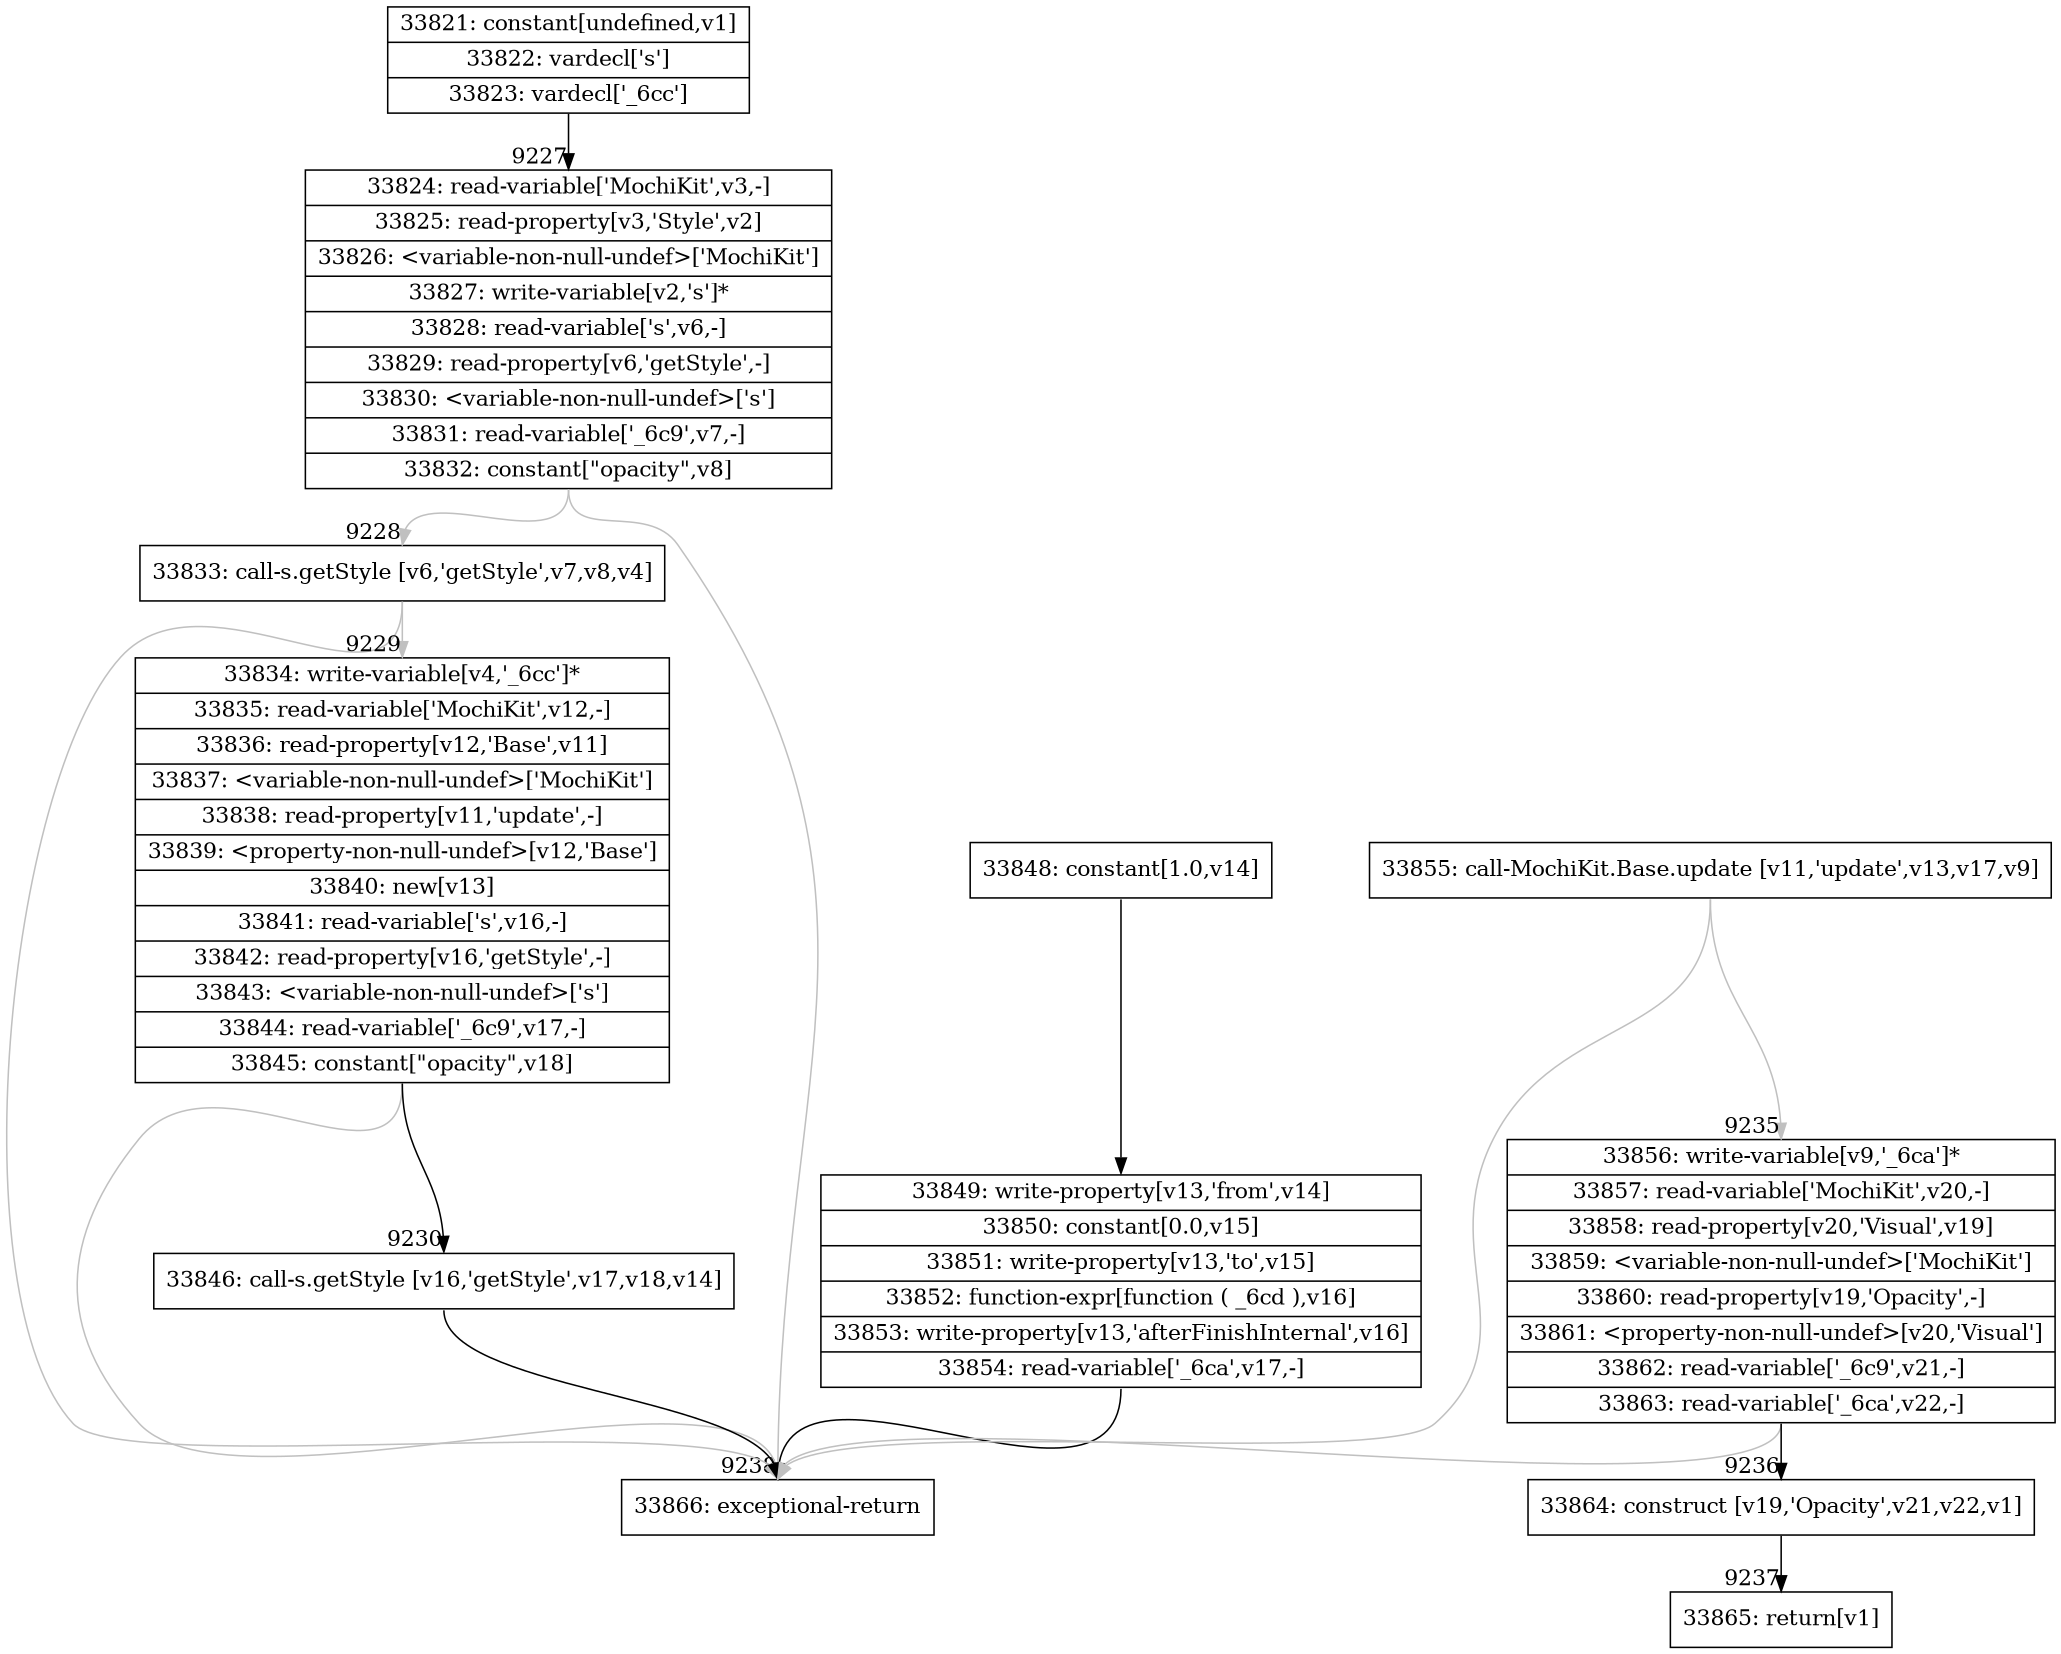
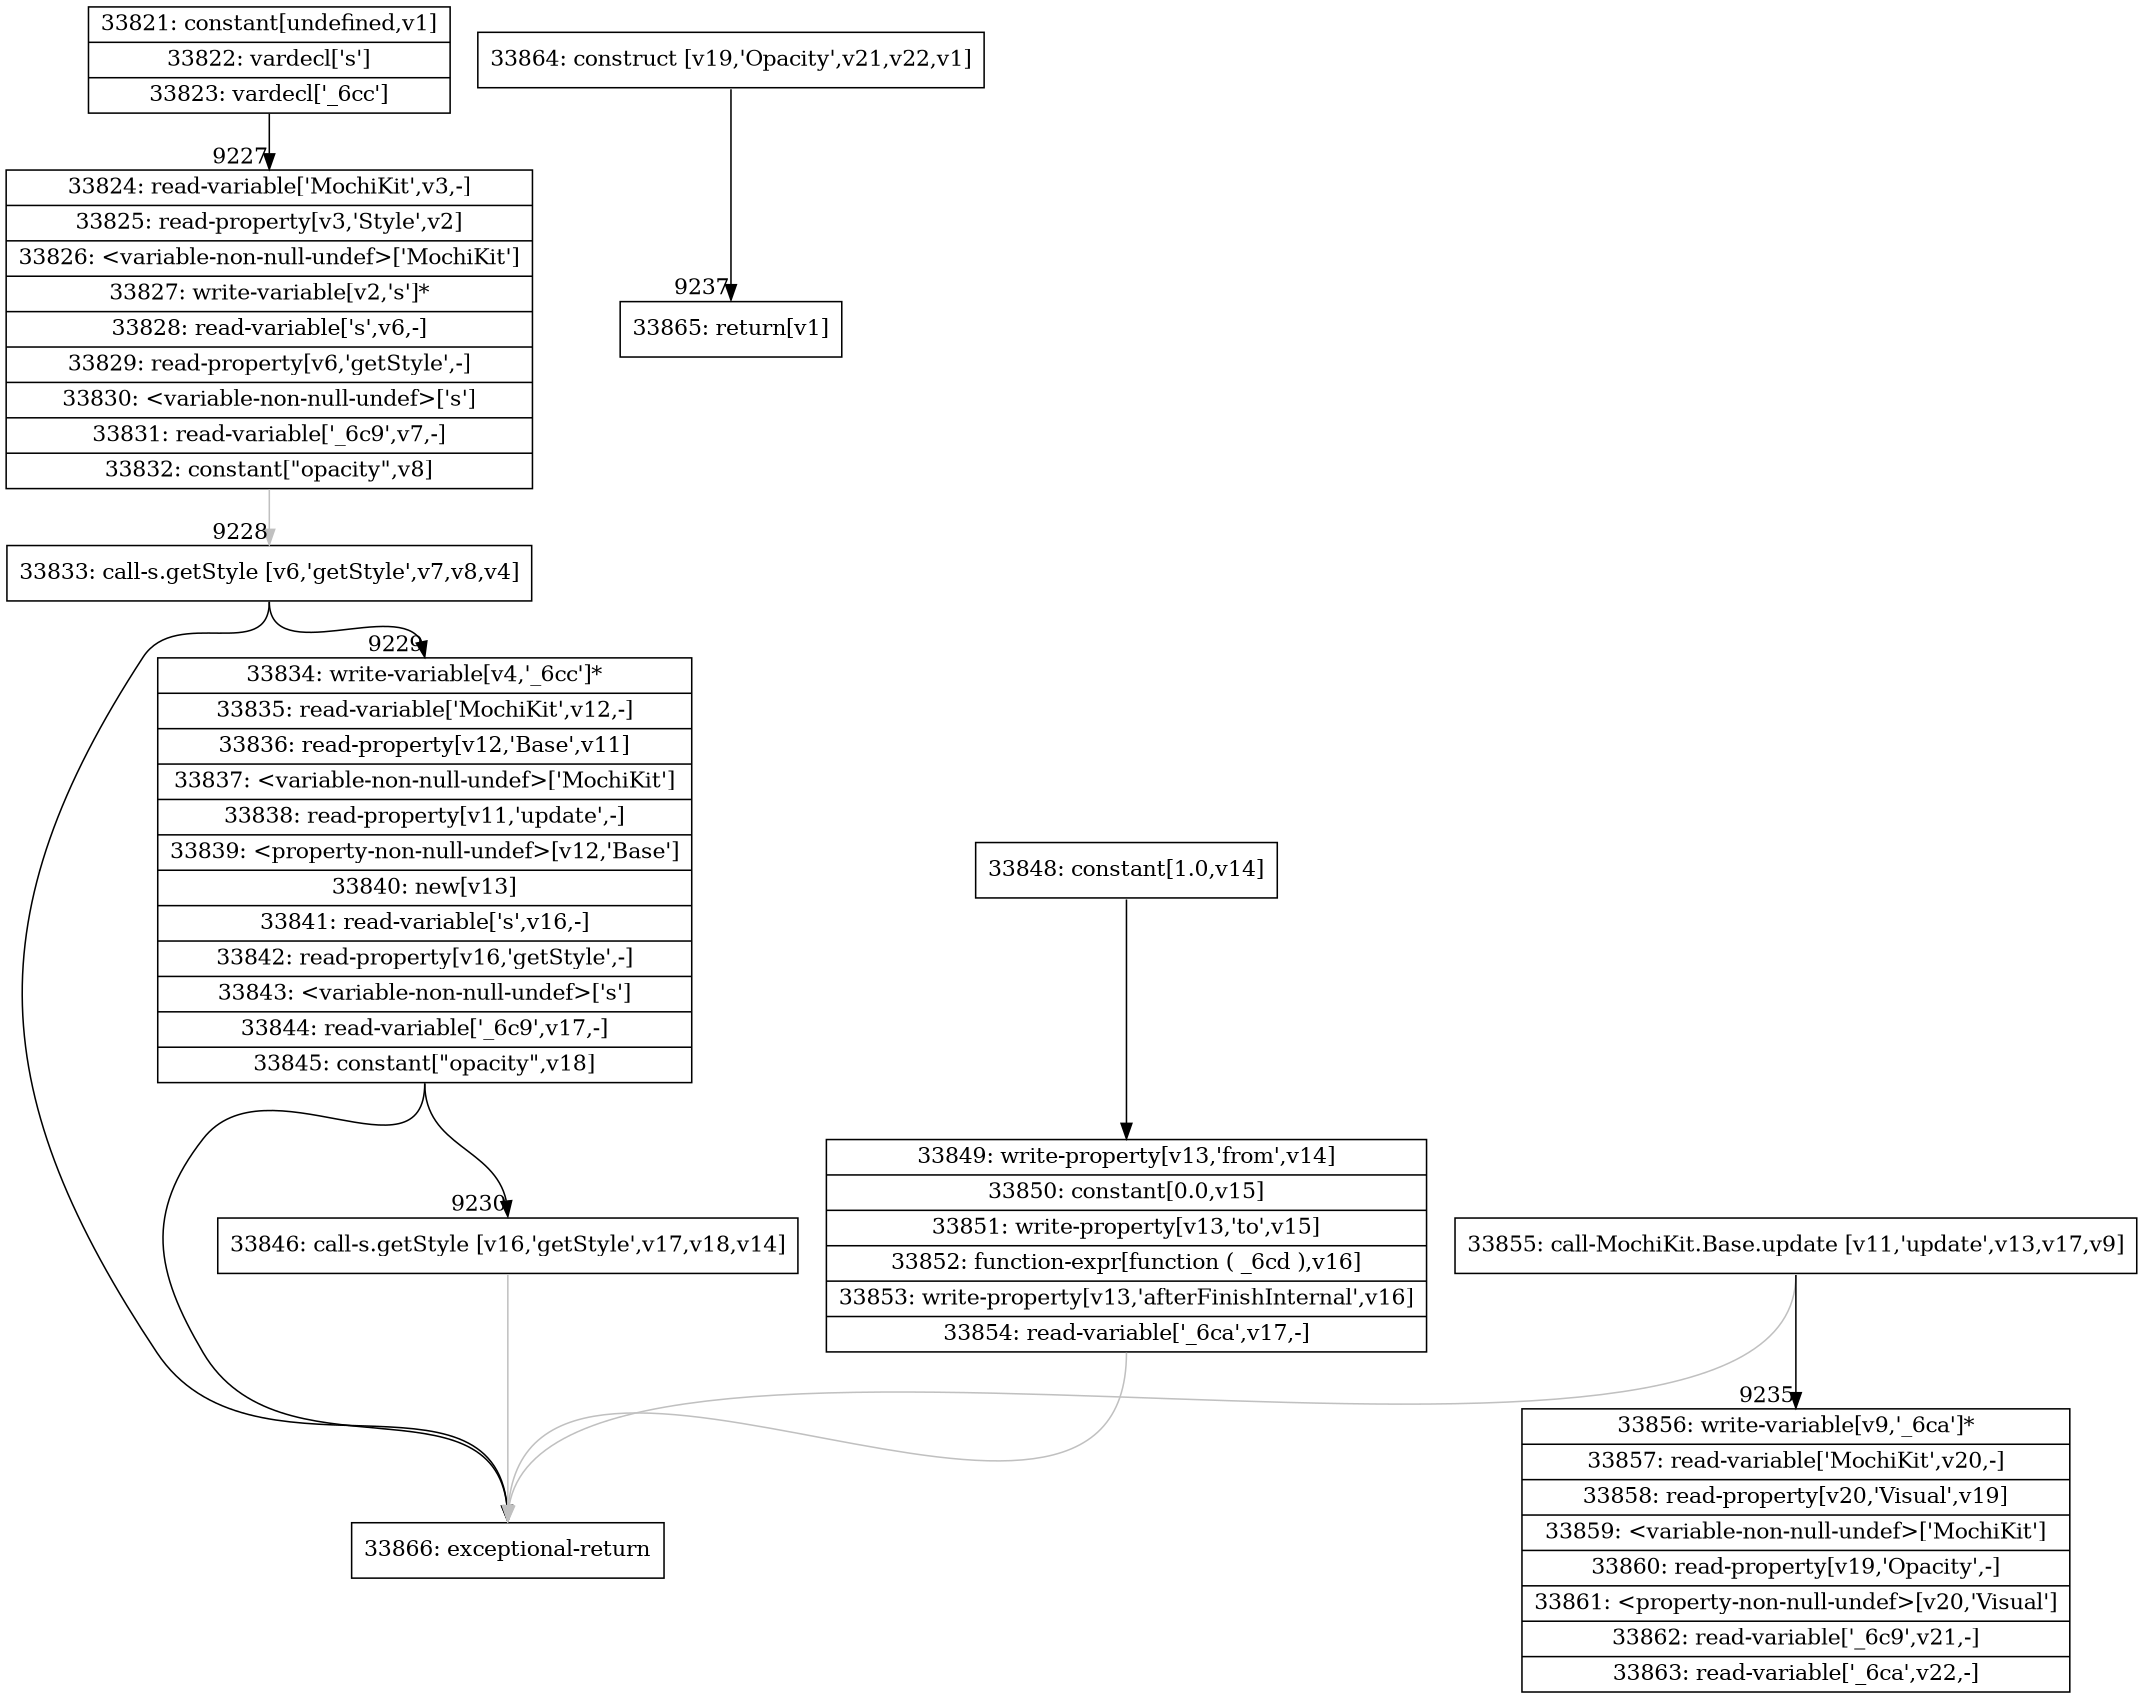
edge "33833: call-s.getStyle [v6,'getStyle',v7,v8,v4]" -> "33834: write-variable[v4,'_6cc']*": color gray -> black
edge "33824: read-variable['MochiKit',v3,-]" -> "33866: exceptional-return": removed
edge "33855: call-MochiKit.Base.update [v11,'update',v13,v17,v9]" -> "33856: write-variable[v9,'_6ca']*": color gray -> black
edge "33833: call-s.getStyle [v6,'getStyle',v7,v8,v4]" -> "33866: exceptional-return": color gray -> black
edge "33846: call-s.getStyle [v16,'getStyle',v17,v18,v14]" -> "33866: exceptional-return": color black -> gray
edge "33849: write-property[v13,'from',v14]" -> "33866: exceptional-return": color black -> gray
edge "33834: write-variable[v4,'_6cc']*" -> "33866: exceptional-return": color gray -> black
edge "33856: write-variable[v9,'_6ca']*" -> "33864: construct [v19,'Opacity',v21,v22,v1]": removed
edge "33856: write-variable[v9,'_6ca']*" -> "33866: exceptional-return": removed
